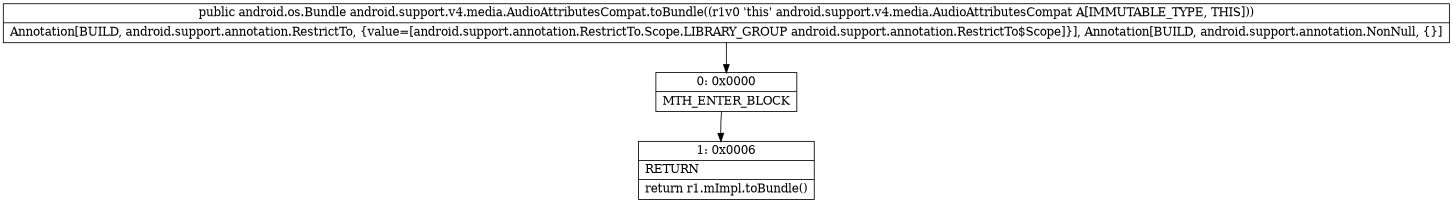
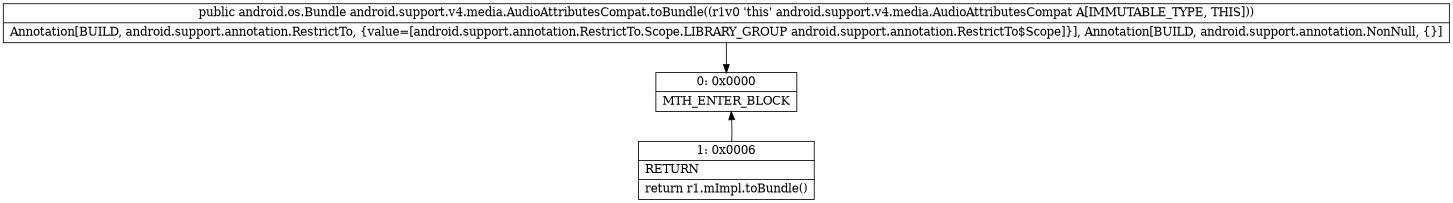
edge "0: 0x0000" -> "1: 0x0006": reversed
